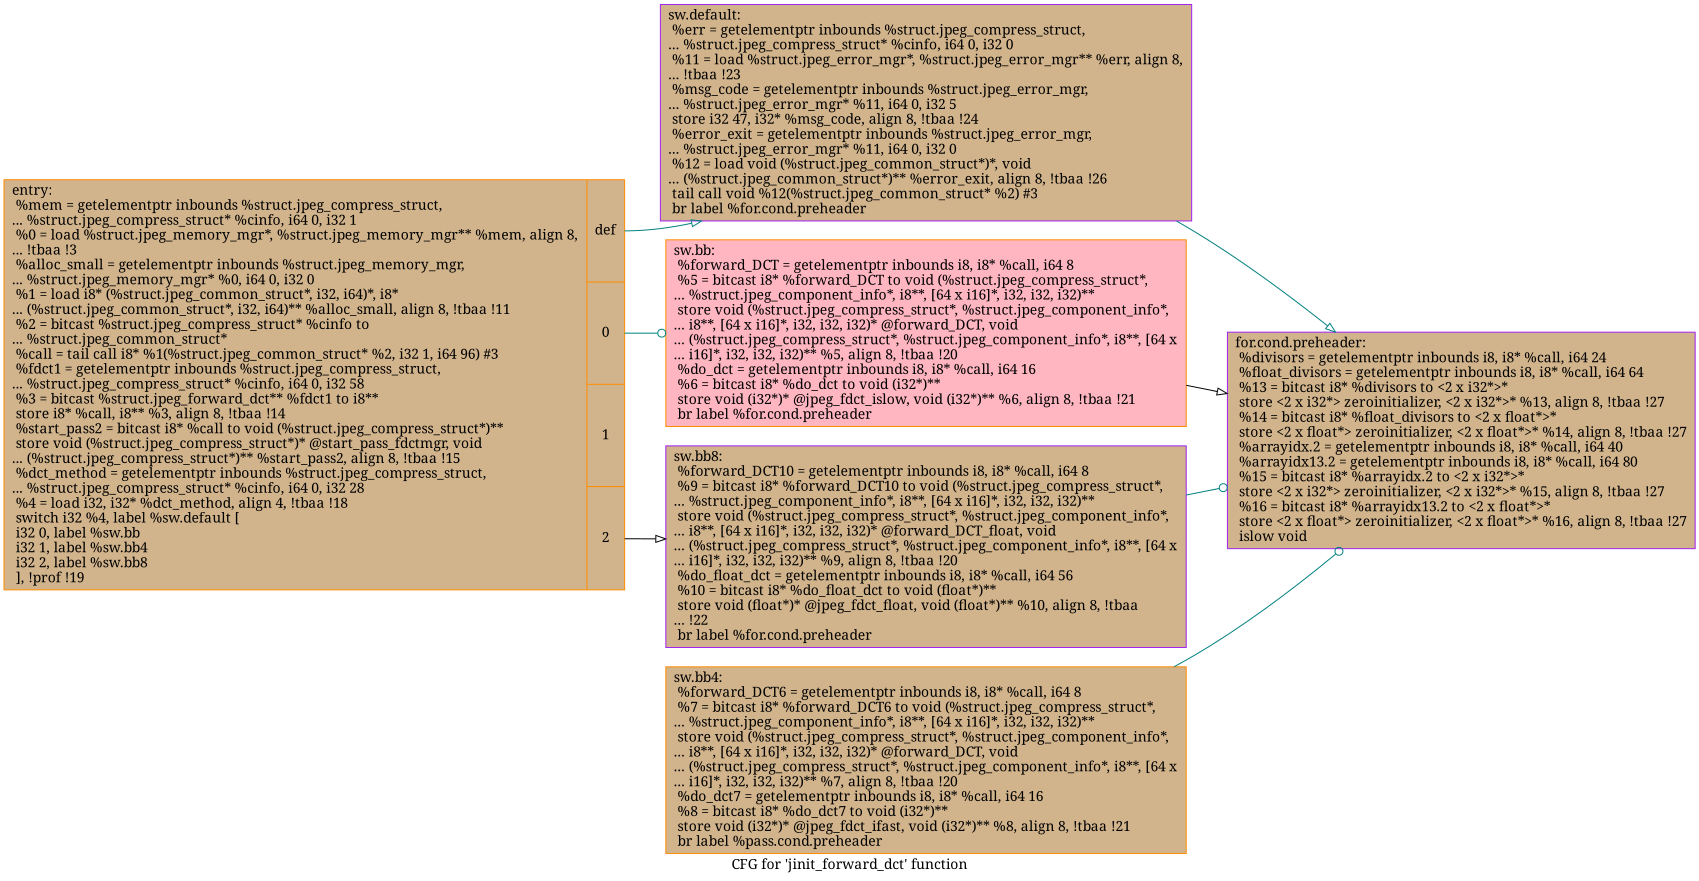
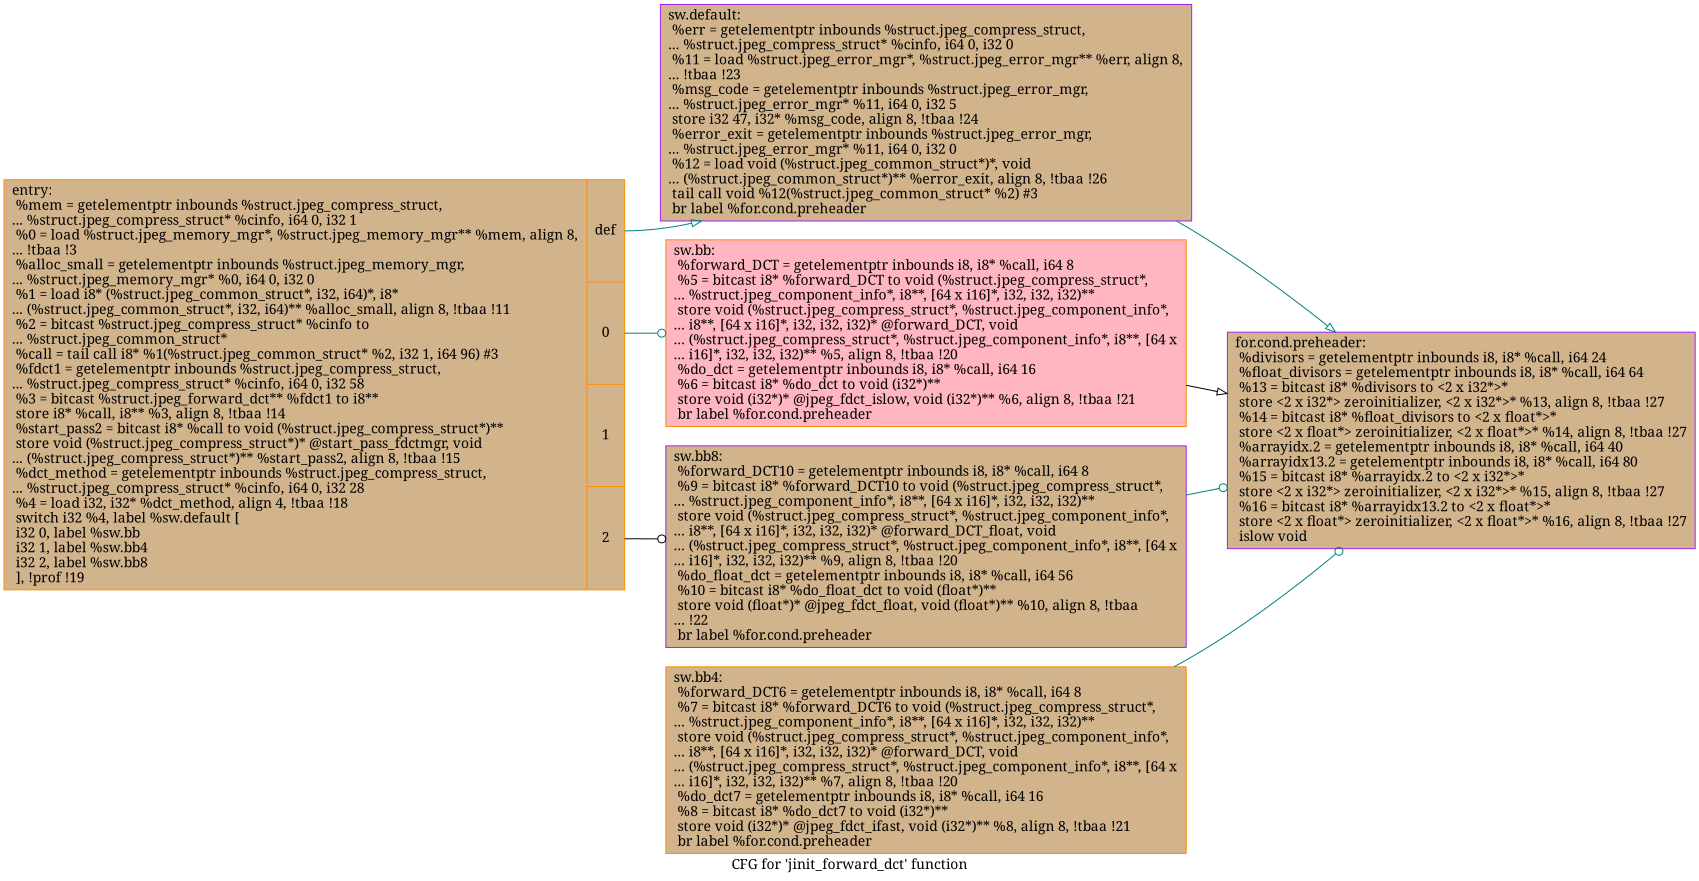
edge "entry:" -> "sw.bb8:": arrowhead onormal -> odot
node "sw.bb4:": text "br label %pass.cond.preheader" -> "br label %for.cond.preheader"
